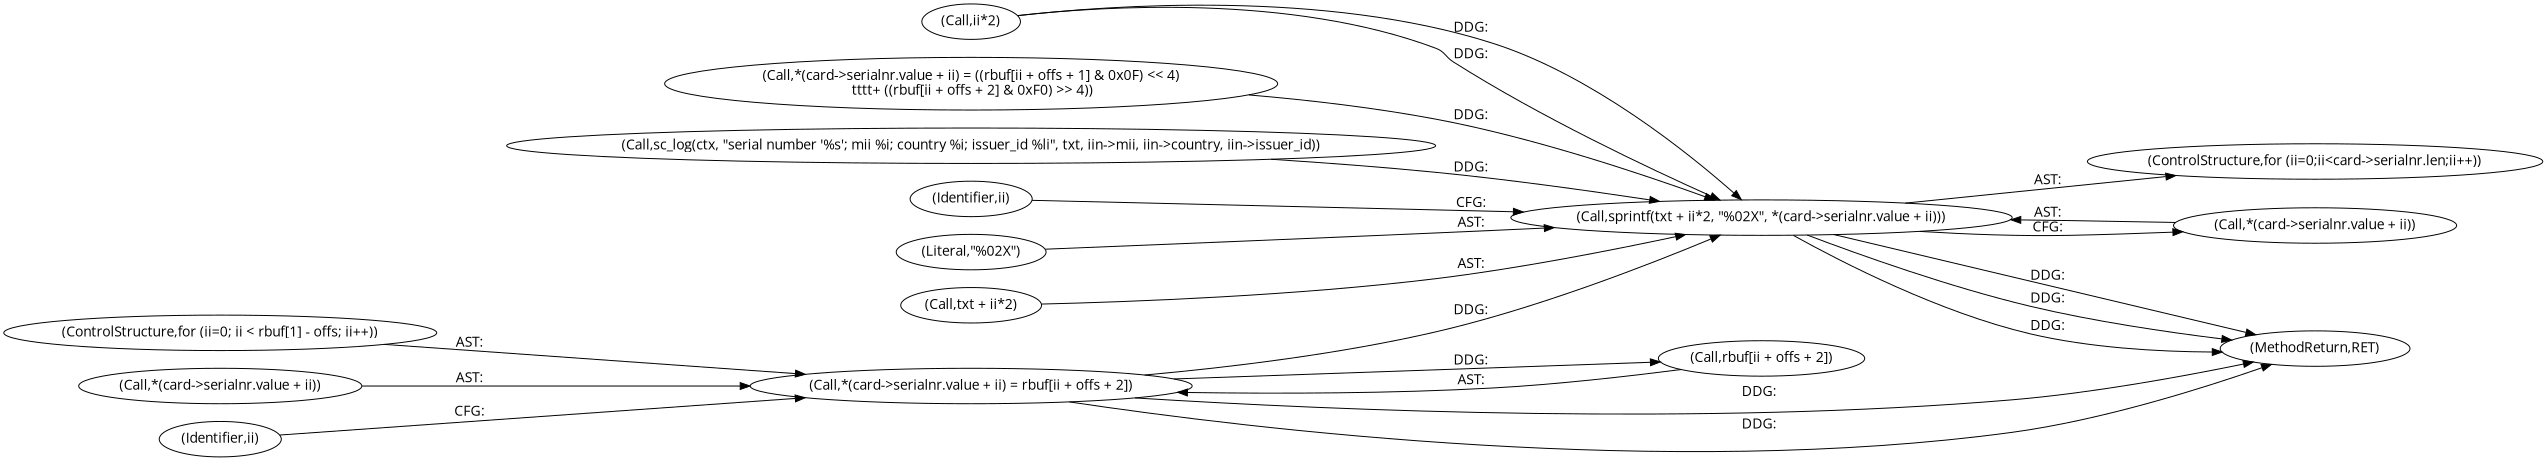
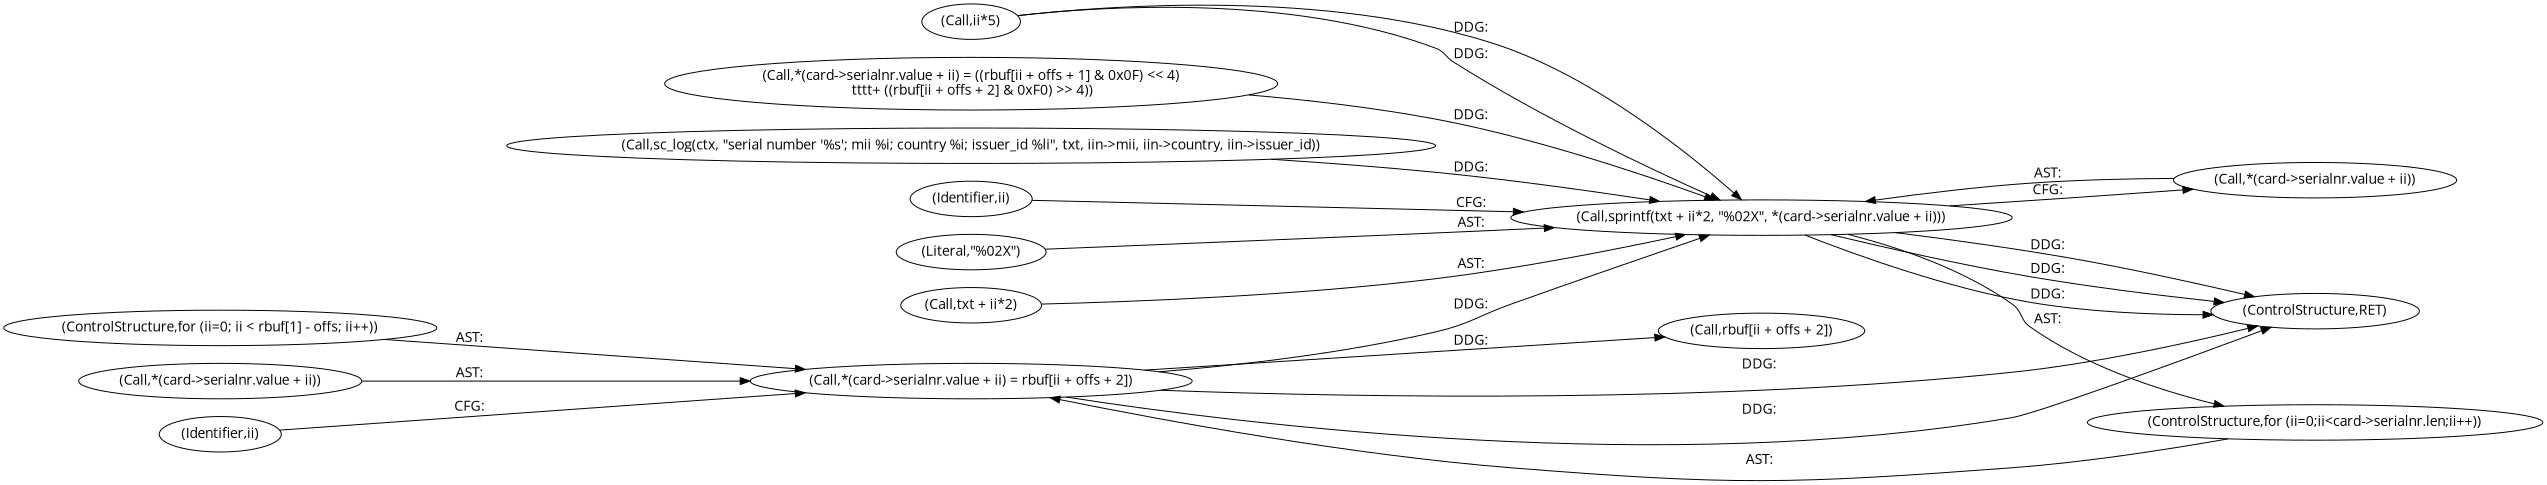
node "(Call,ii*2)": label "(Call,ii*2)" -> "(Call,ii*5)"
node "(MethodReturn,RET)": label "(MethodReturn,RET)" -> "(ControlStructure,RET)"
edge "(Call,rbuf[ii + offs + 2])" -> "(Call,*(card->serialnr.value + ii) = rbuf[ii + offs + 2])": now "(ControlStructure,for (ii=0;ii<card->serialnr.len;ii++))" -> "(Call,*(card->serialnr.value + ii) = rbuf[ii + offs + 2])"
